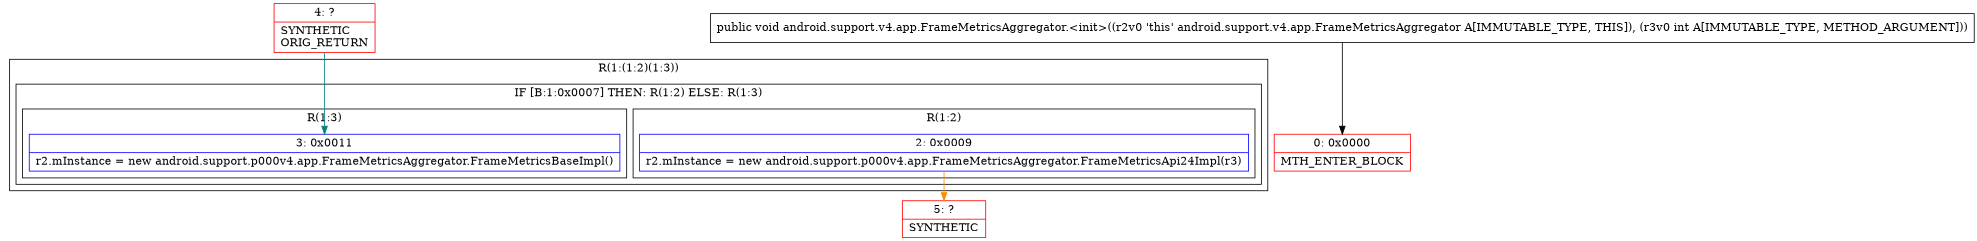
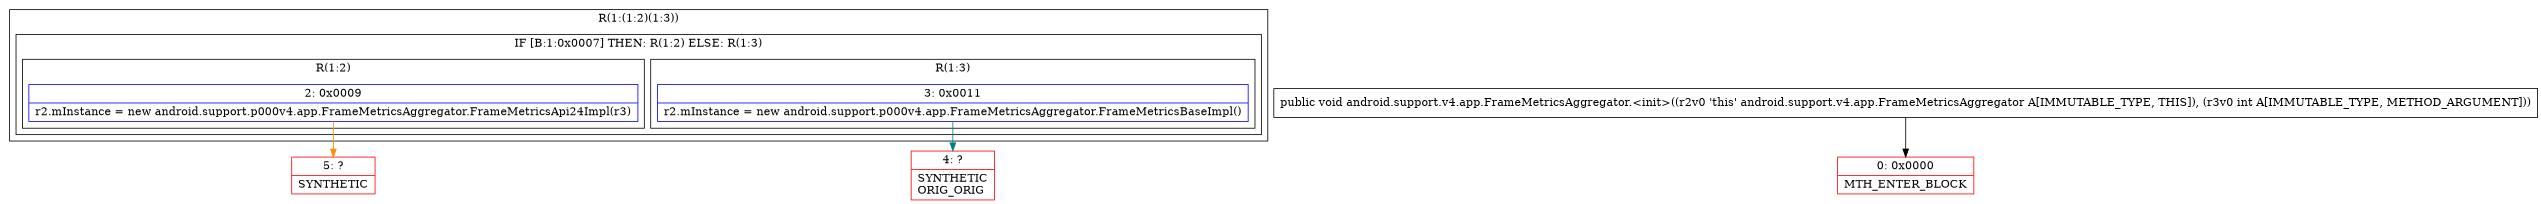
node "4: ?": text "ORIG_RETURN" -> "ORIG_ORIG"
edge "4: ?" -> "3: 0x0011": reversed
